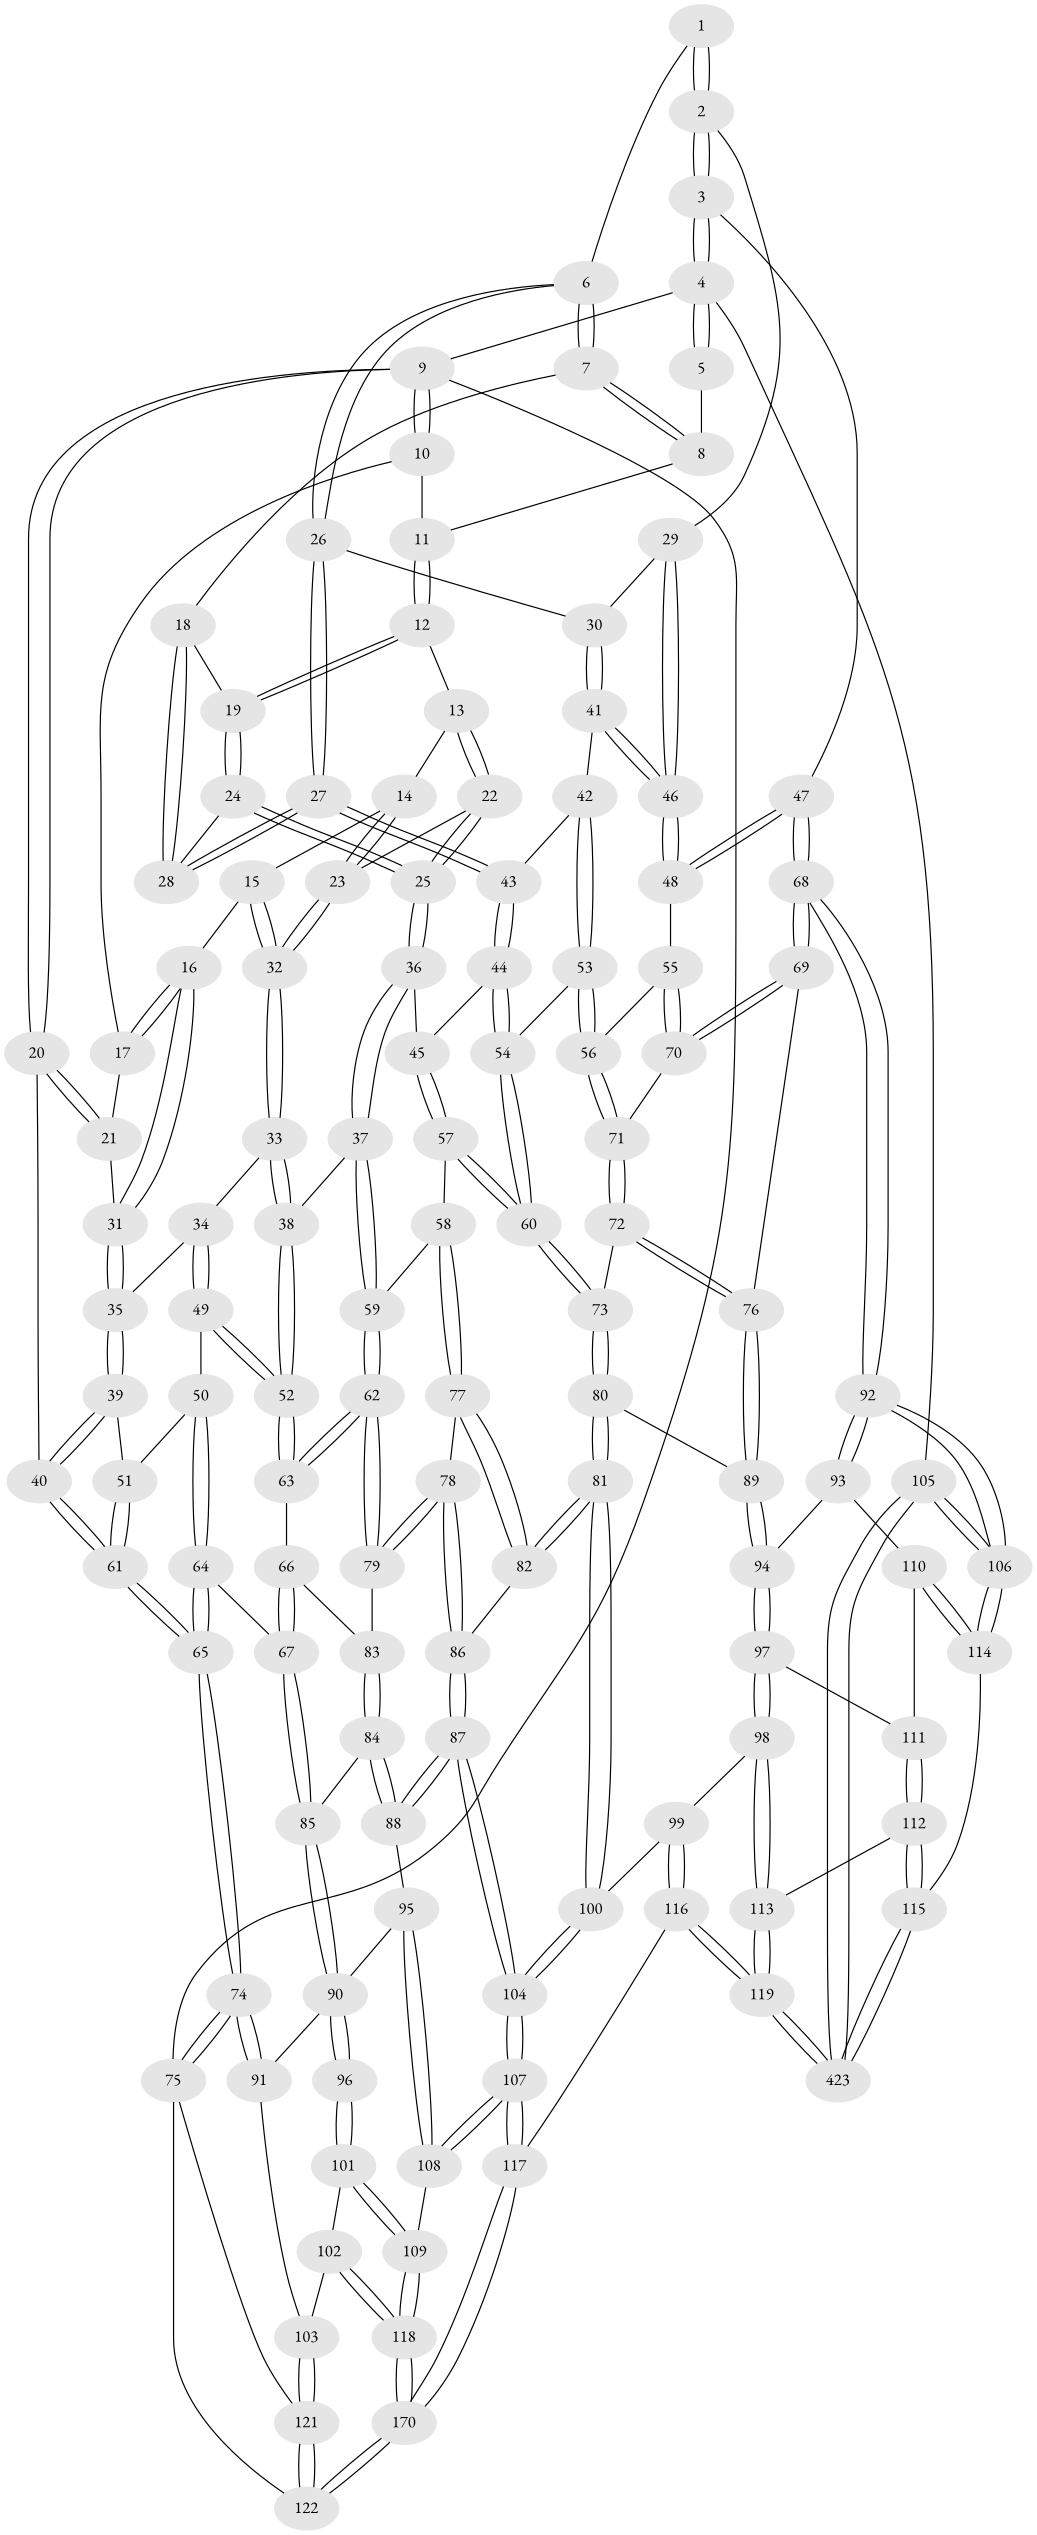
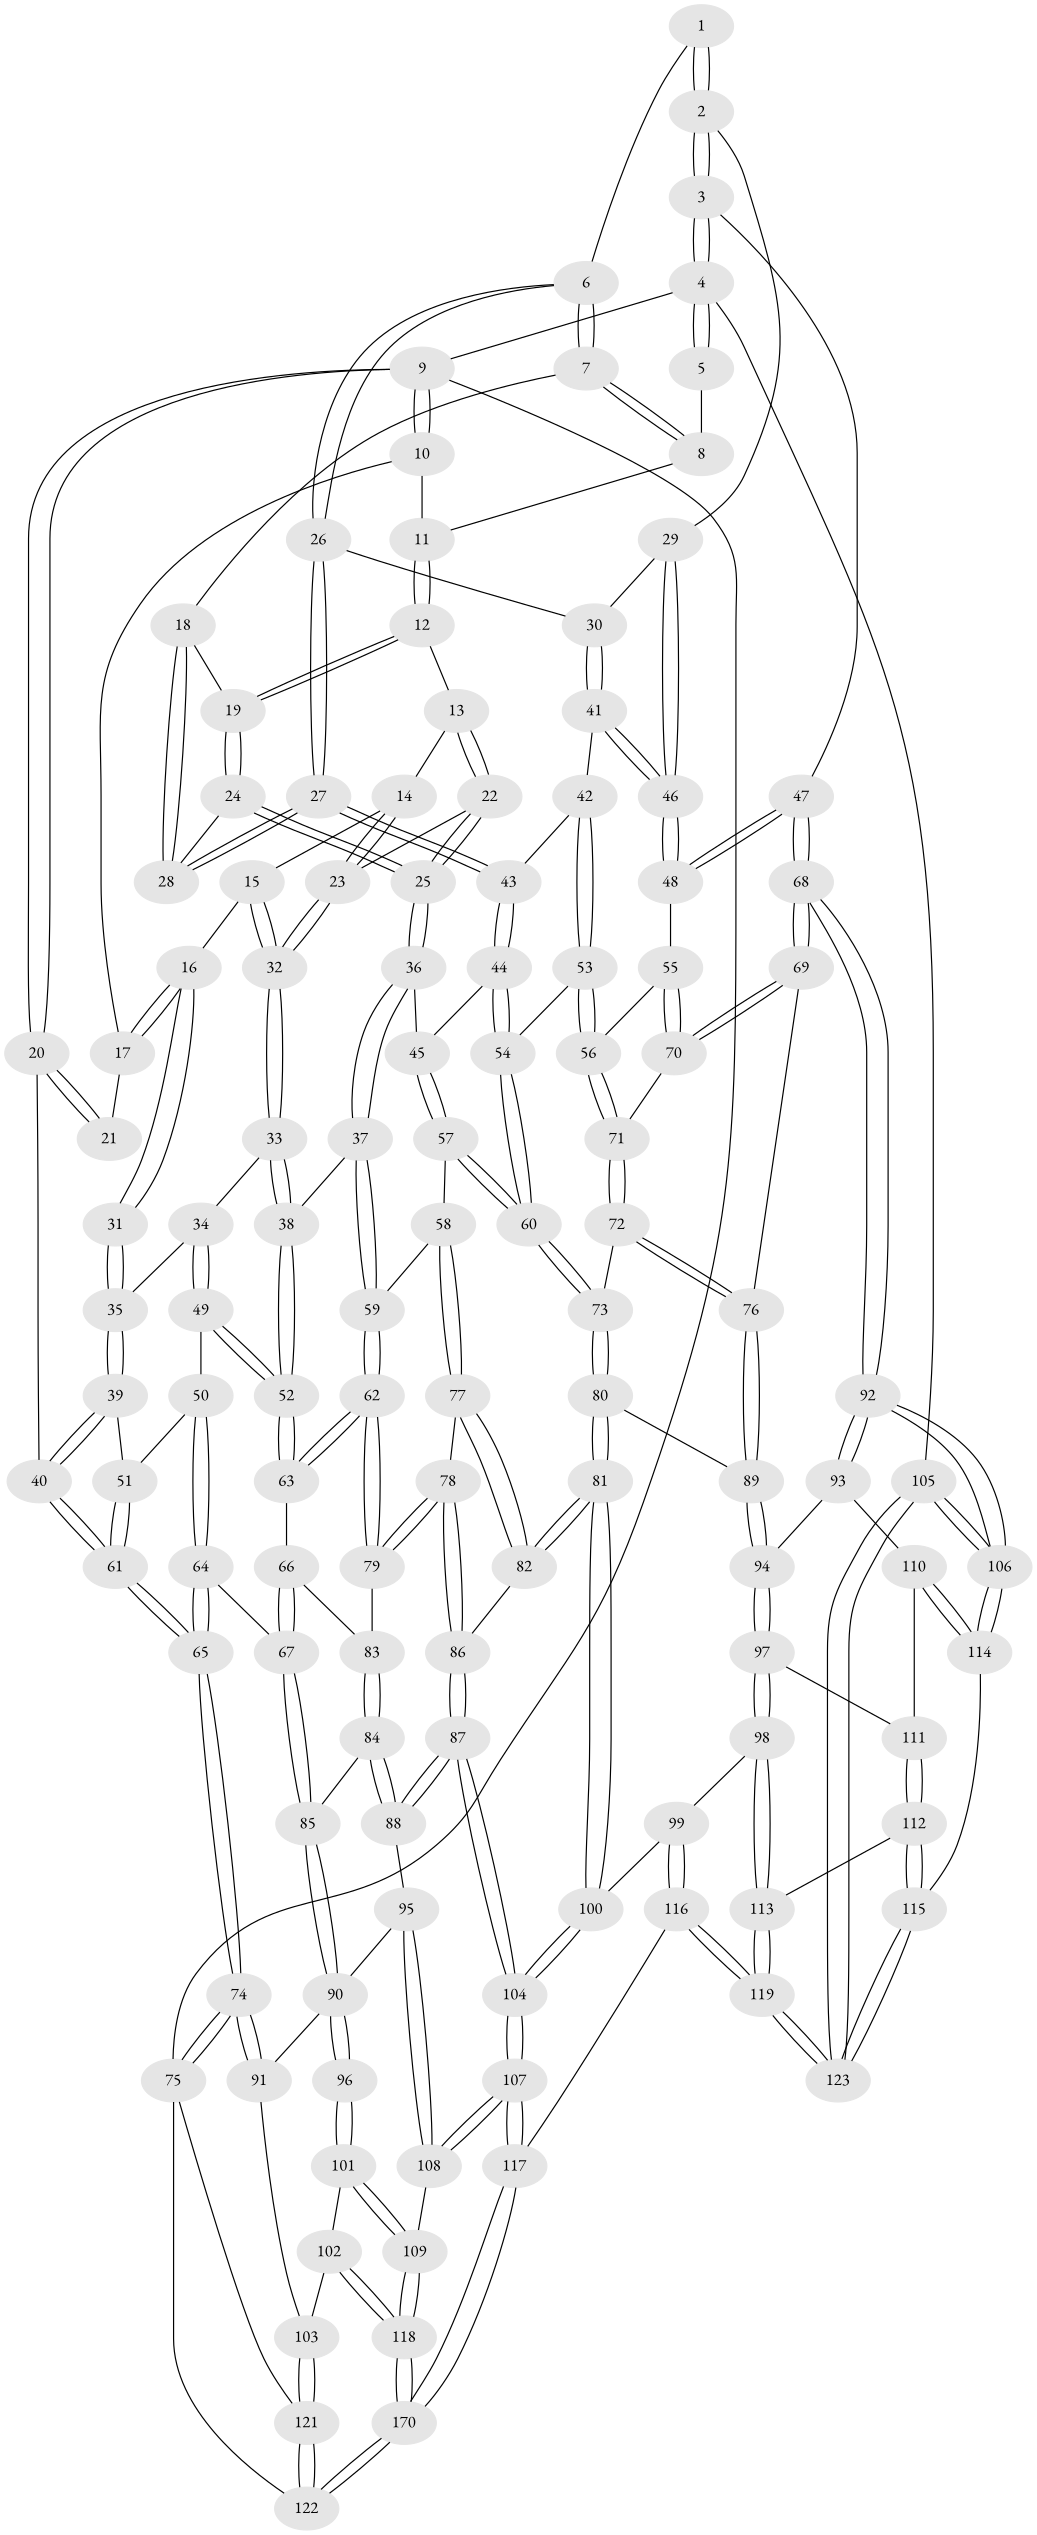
edge "21" -- "31": removed
node "423": label "423" -> "123"
